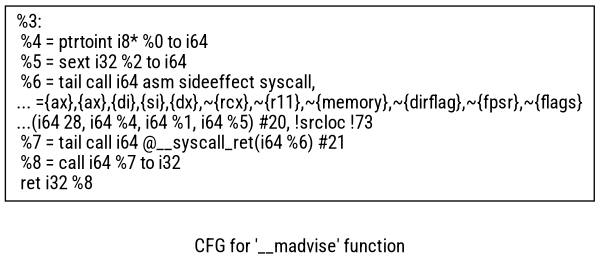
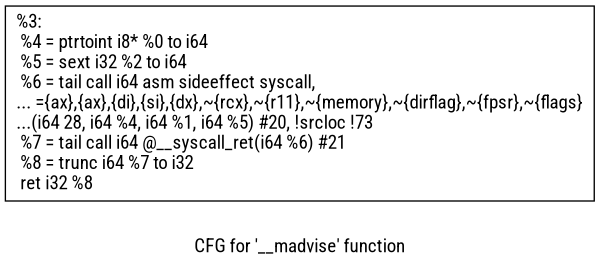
node "%3:": text "%8 = call i64 %7 to i32" -> "%8 = trunc i64 %7 to i32"
